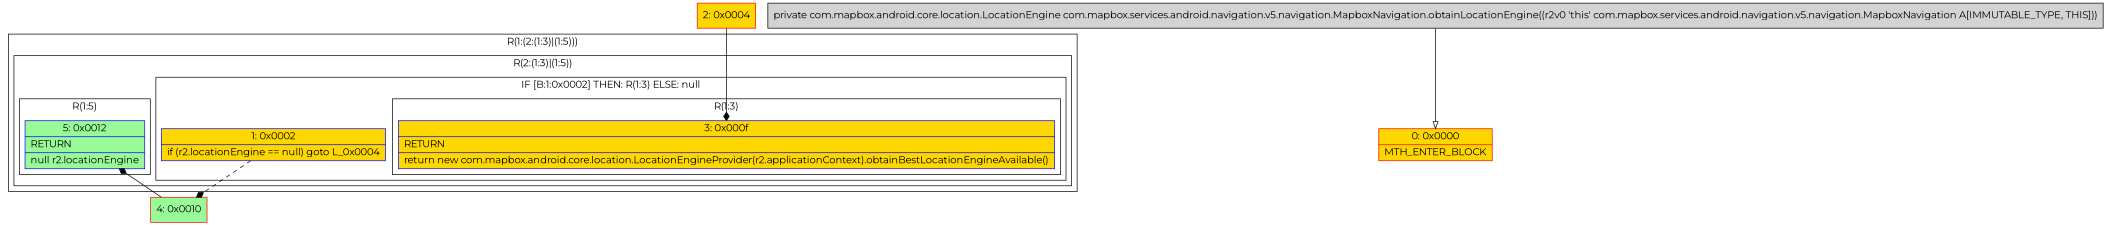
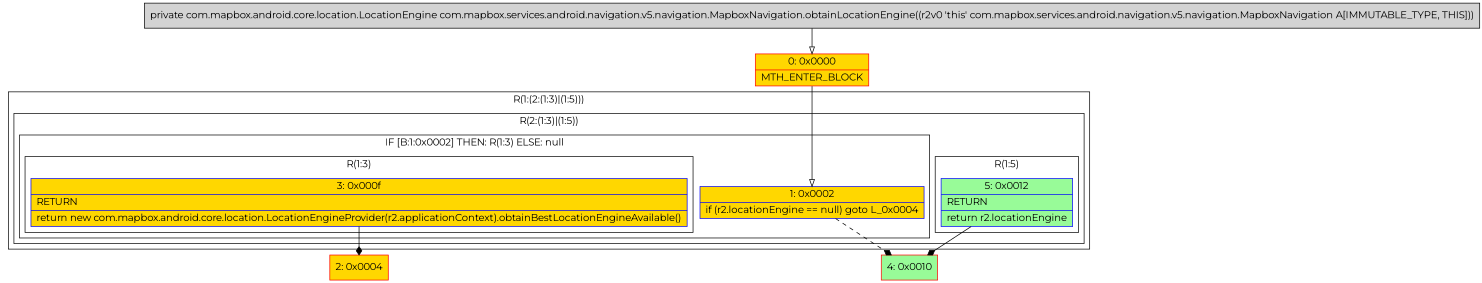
edge "2: 0x0004" -> "3: 0x000f": reversed
edge "0: 0x0000" -> "1: 0x0002": added
node "5: 0x0012": text "null r2.locationEngine" -> "return r2.locationEngine"
edge "4: 0x0010" -> "5: 0x0012": reversed
